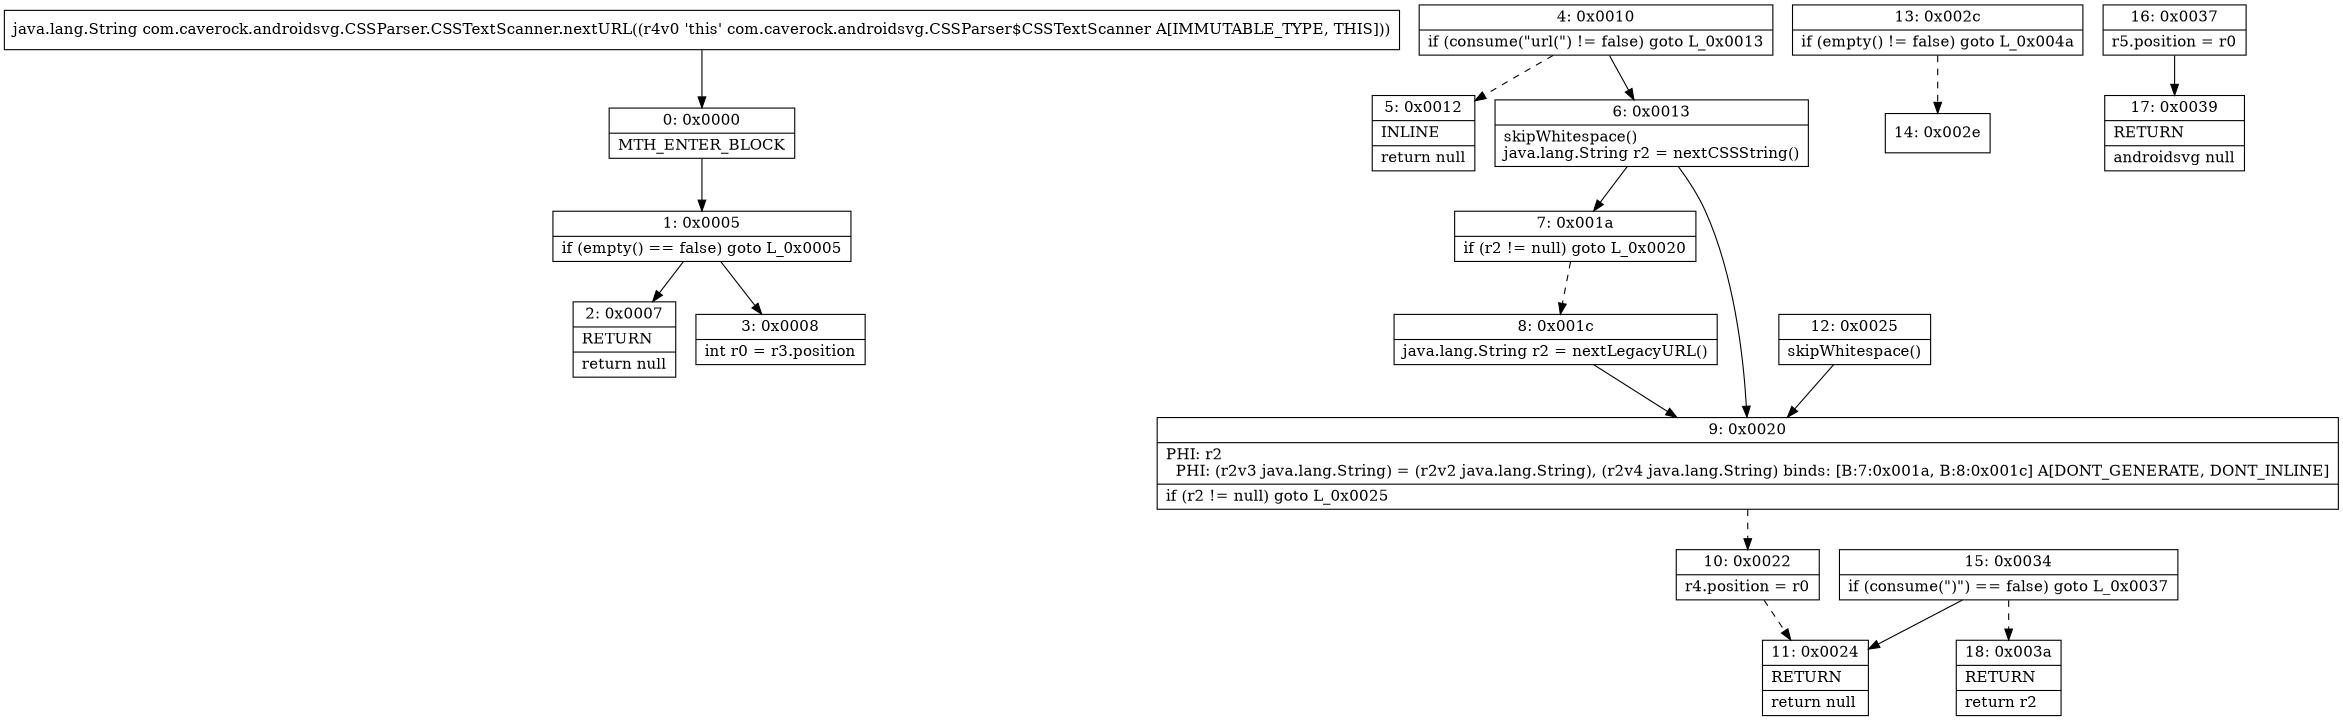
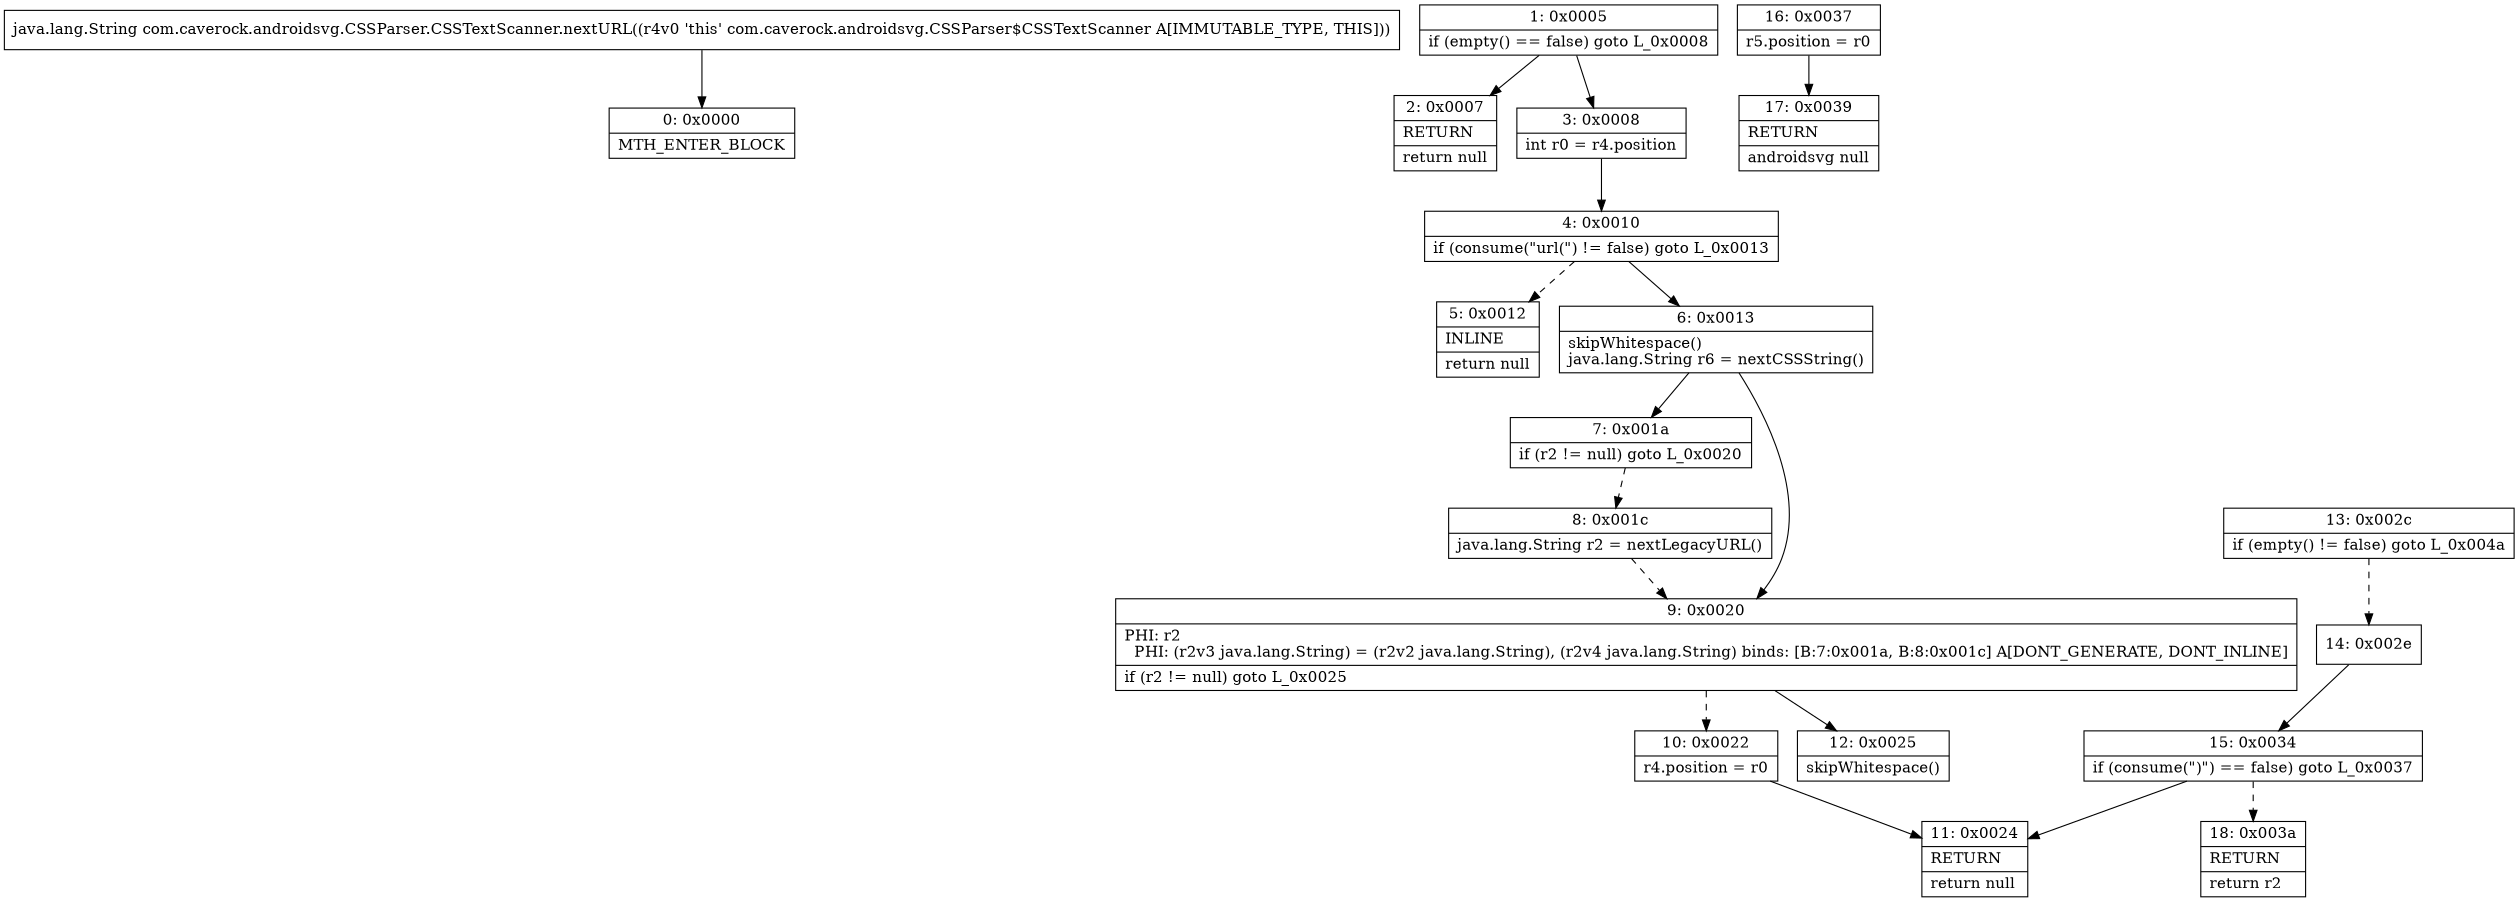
node "6: 0x0013": text "java.lang.String r2 = nextCSSString()" -> "java.lang.String r6 = nextCSSString()"
edge "0: 0x0000" -> "1: 0x0005": removed
edge "3: 0x0008" -> "4: 0x0010": added
node "1: 0x0005": text "if (empty() == false) goto L_0x0005" -> "if (empty() == false) goto L_0x0008"
node "3: 0x0008": text "int r0 = r3.position" -> "int r0 = r4.position"
edge "12: 0x0025" -> "9: 0x0020": reversed
edge "8: 0x001c" -> "9: 0x0020": style solid -> dashed
edge "10: 0x0022" -> "11: 0x0024": style dashed -> solid
edge "14: 0x002e" -> "15: 0x0034": added
